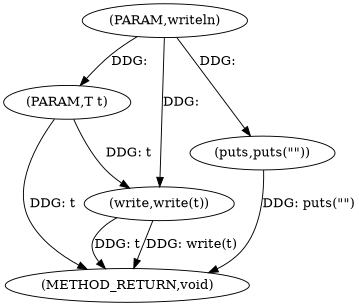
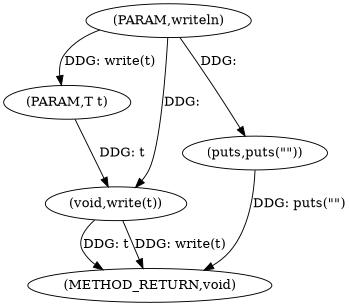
edge "(PARAM,writeln)" -> "(PARAM,T t)": label "DDG: " -> "DDG: write(t)"
edge "(PARAM,T t)" -> "(METHOD_RETURN,void)": removed, label "DDG: t"
node "(write,write(t))": label "(write,write(t))" -> "(void,write(t))"
